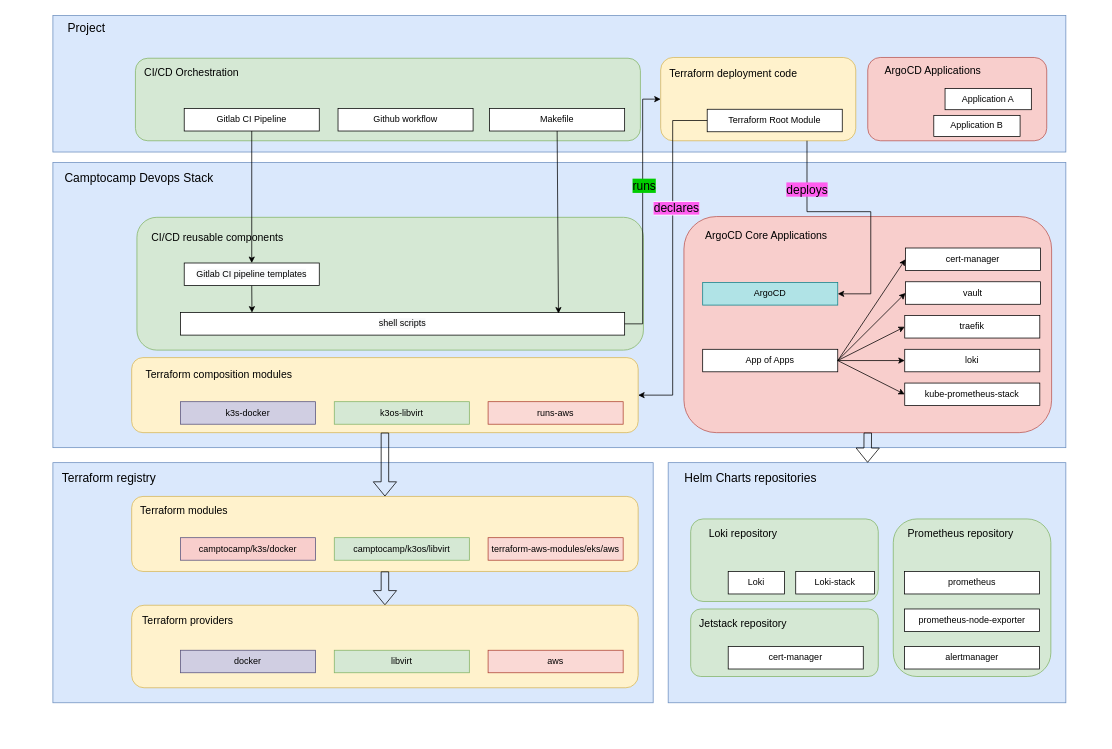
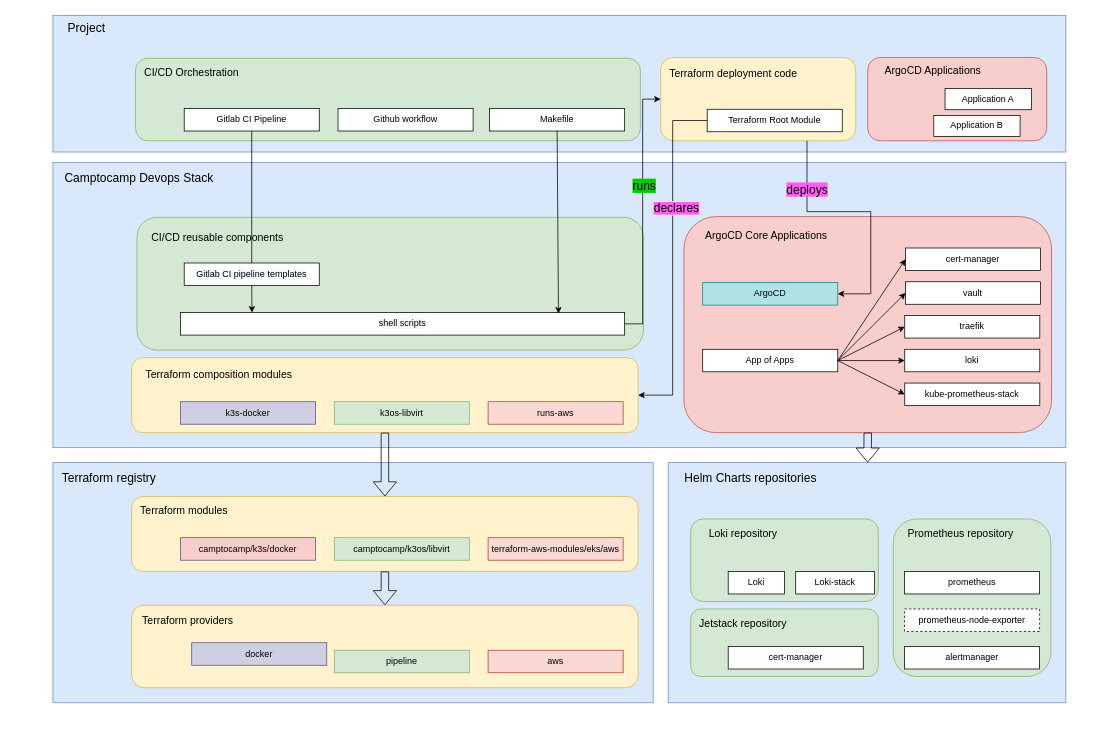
edge "Gitlab CI Pipeline" -> "Gitlab CI pipeline templates": arrowhead classic -> none
node "prometheus-node-exporter": style solid -> dashed
node "docker": moved (248, 661) -> (259, 654)
node "libvirt": label "libvirt" -> "pipeline"
